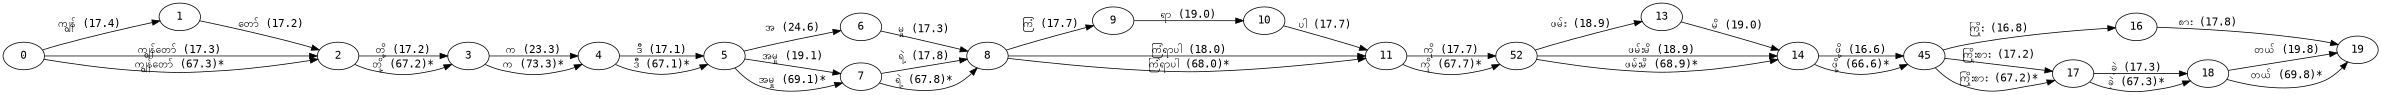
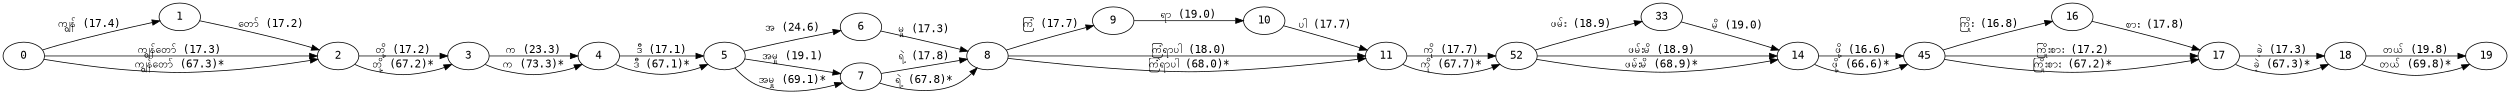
node "13": label "13" -> "33"
edge "16" -> "19": now "16" -> "17"
